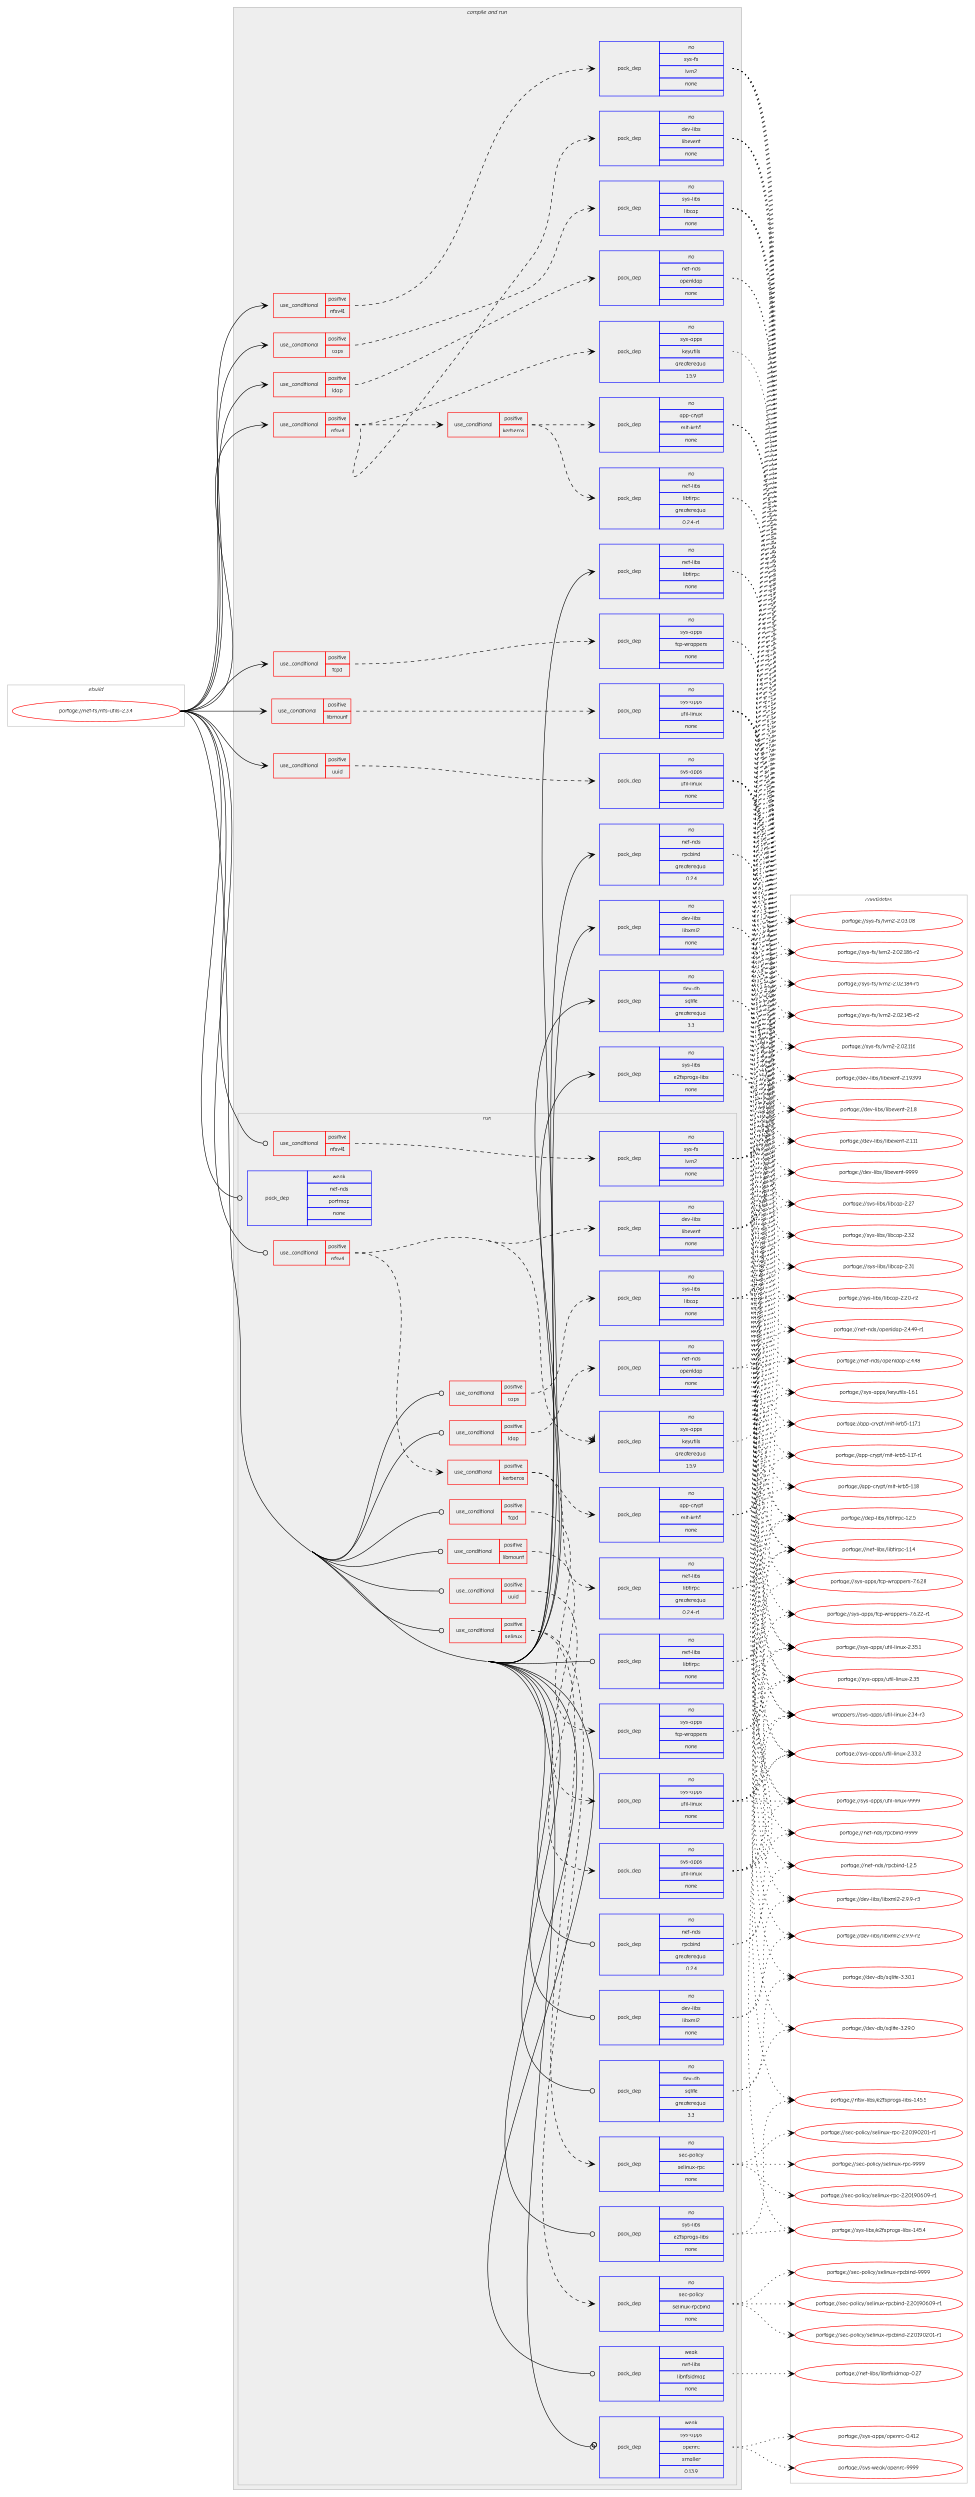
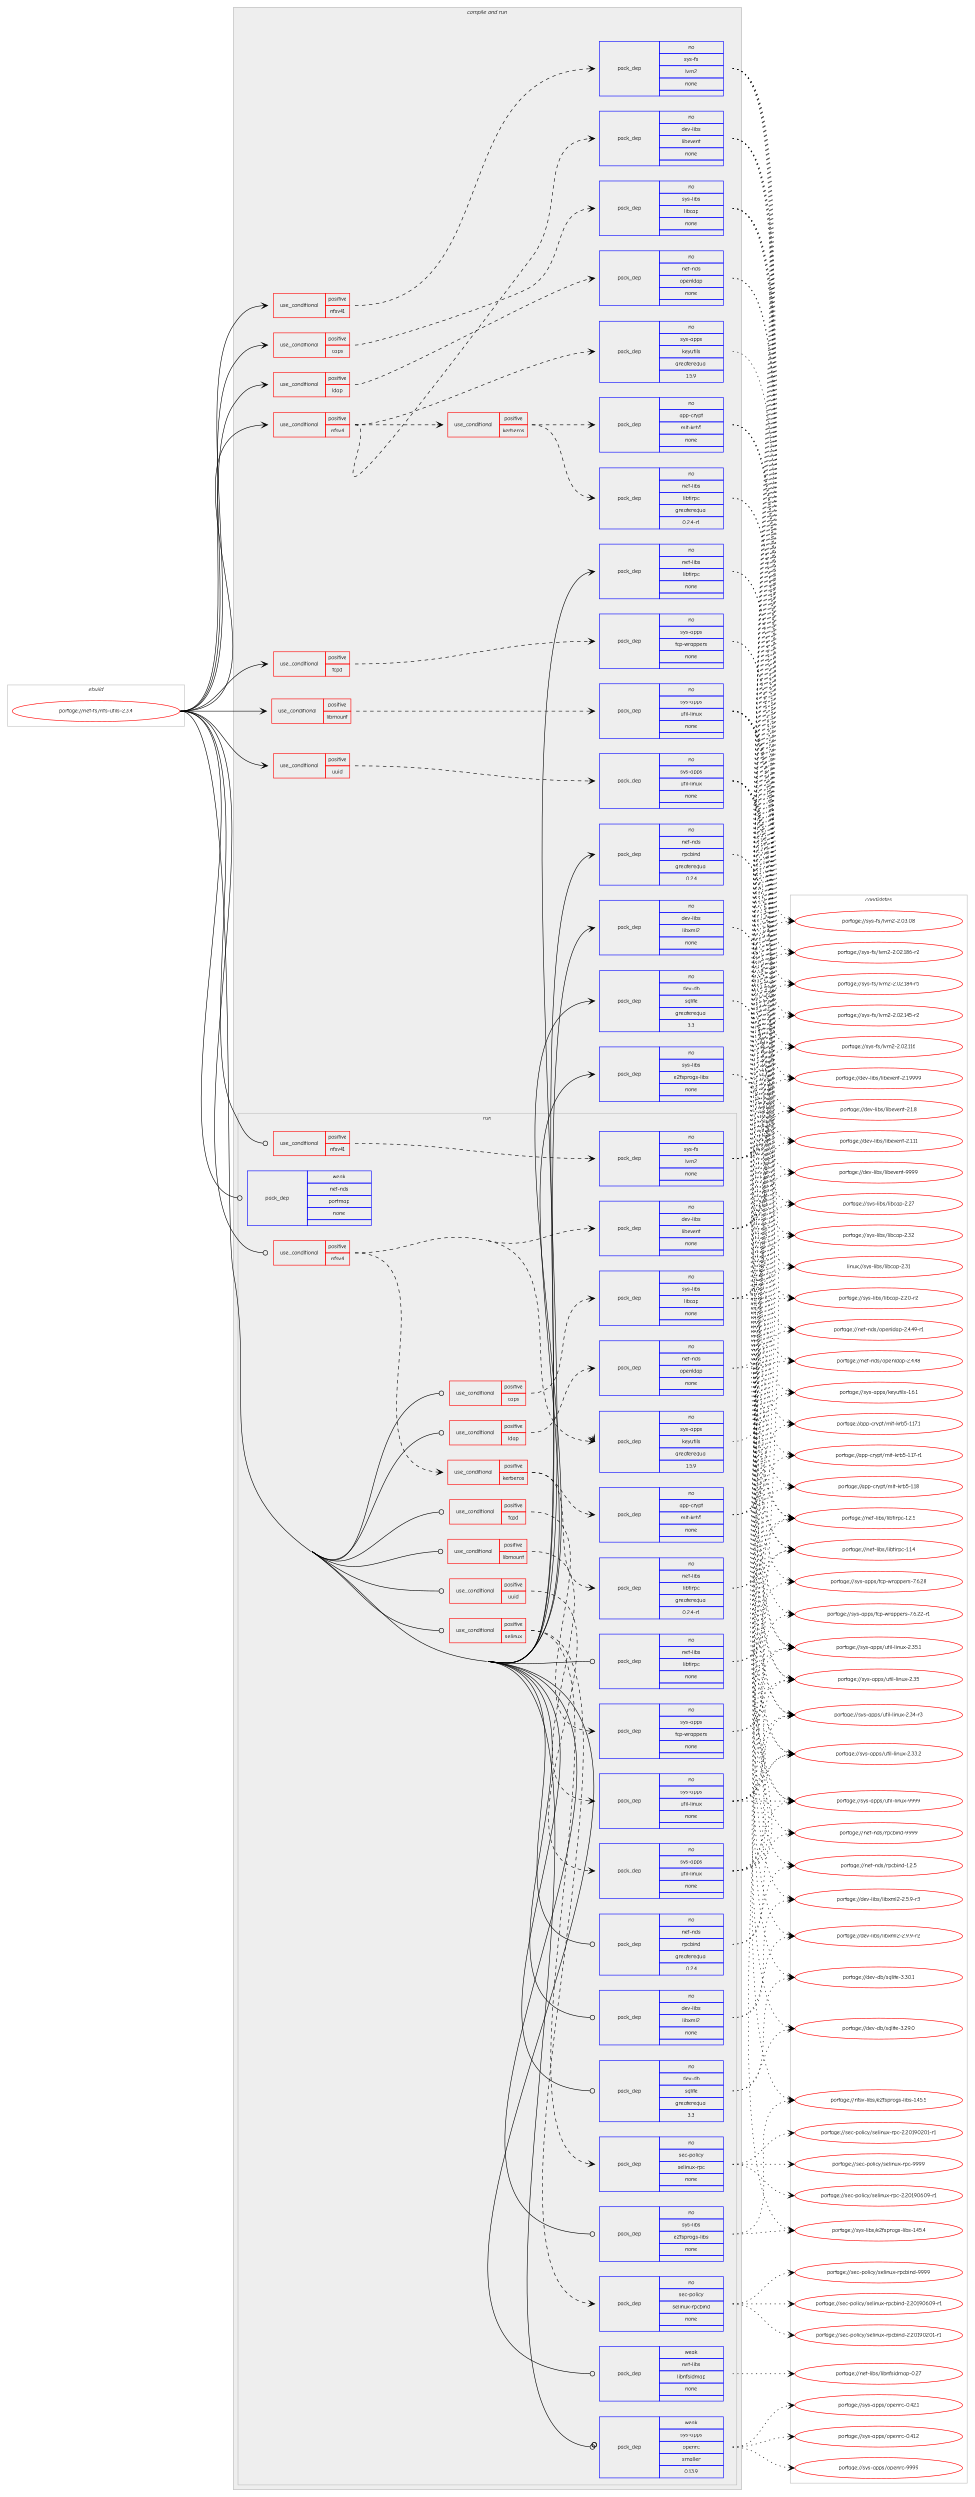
node "portage://dev-libs/libevent-2.1.9399": label "portage://dev-libs/libevent-2.1.9399" -> "portage://dev-libs/libevent-2.1.9999"
node "portage://sys-libs/libcap-2.31": label "portage://sys-libs/libcap-2.31" -> "linux://sys-libs/libcap-2.31"
node "portage://dep-libs/libtirpc-1.2.5": label "portage://dep-libs/libtirpc-1.2.5" -> "portage://net-libs/libtirpc-1.2.5"
node "wrappers://sys-apps/util-linux-2.34-r3": label "wrappers://sys-apps/util-linux-2.34-r3" -> "portage://sys-apps/util-linux-2.34-r3"
node "portage://dev-libs/libxml2-2.9.9-r3": label "portage://dev-libs/libxml2-2.9.9-r3" -> "portage://dev-libs/libxml2-2.5.9-r3"
node "portage://sys-apps/openrc-0.42.1": added
node "portage://sys-weak/openrc-9999": label "portage://sys-weak/openrc-9999" -> "portage://sys-apps/openrc-9999"
